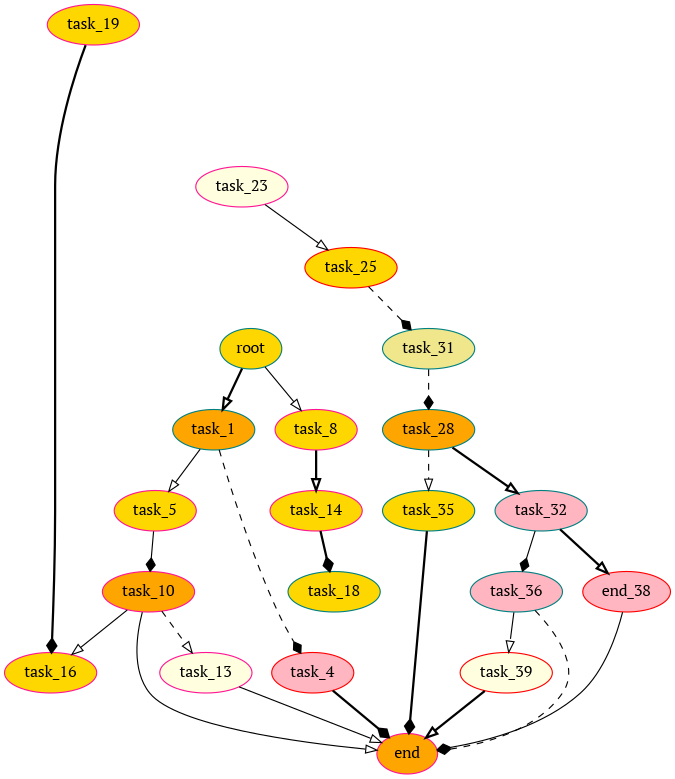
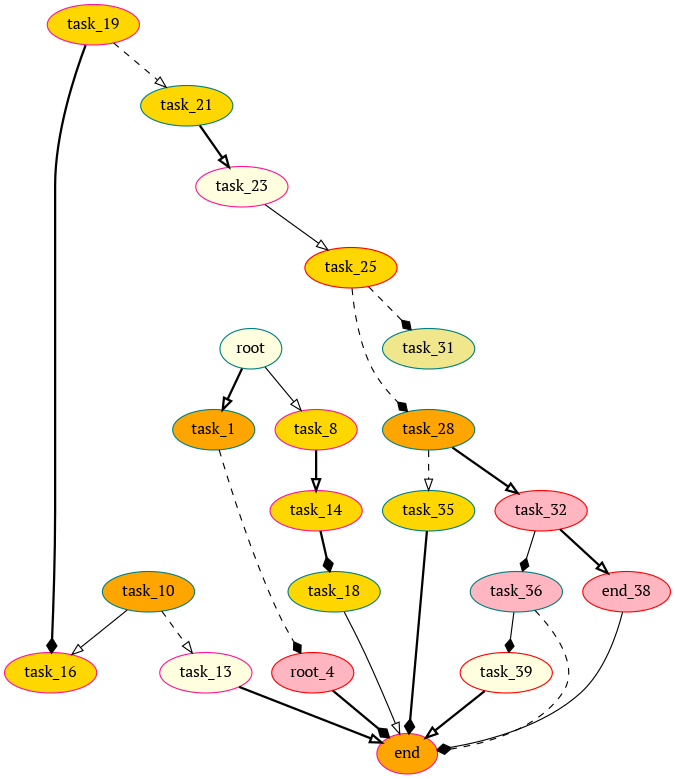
node "task_21": added
node "root": fillcolor gold -> lightyellow
edge "task_31" -> "task_28": now "task_25" -> "task_28"
node "task_5": removed
node "task_32": color teal -> red
node "task_10": color deeppink -> teal
edge "task_36" -> "task_39": arrowhead onormal -> diamond
node "task_4": label "task_4" -> "root_4"
edge "task_13" -> "end": style solid -> bold
edge "task_10" -> "end": now "task_18" -> "end"
